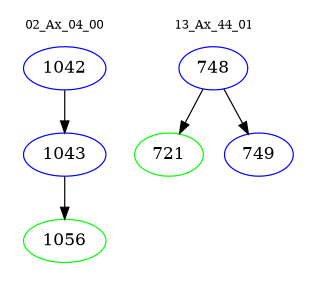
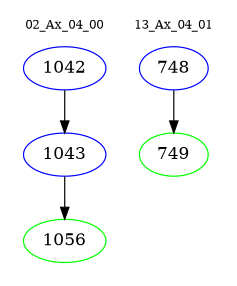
cluster "13_Ax_44_01": label "13_Ax_44_01" -> "13_Ax_04_01"
node "721": removed
node "749": color blue -> green
